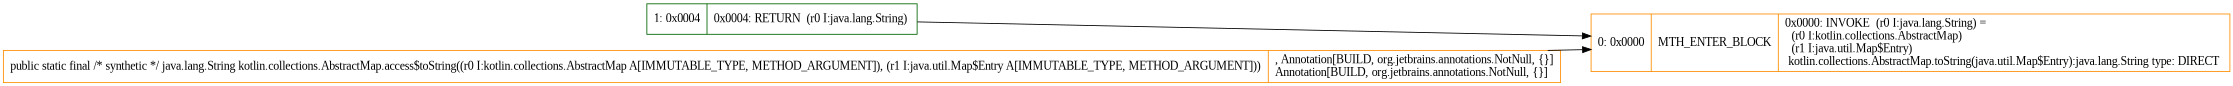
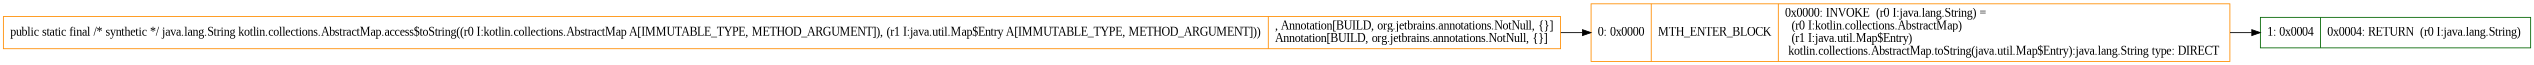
edge "1: 0x0004" -> "0: 0x0000": reversed
